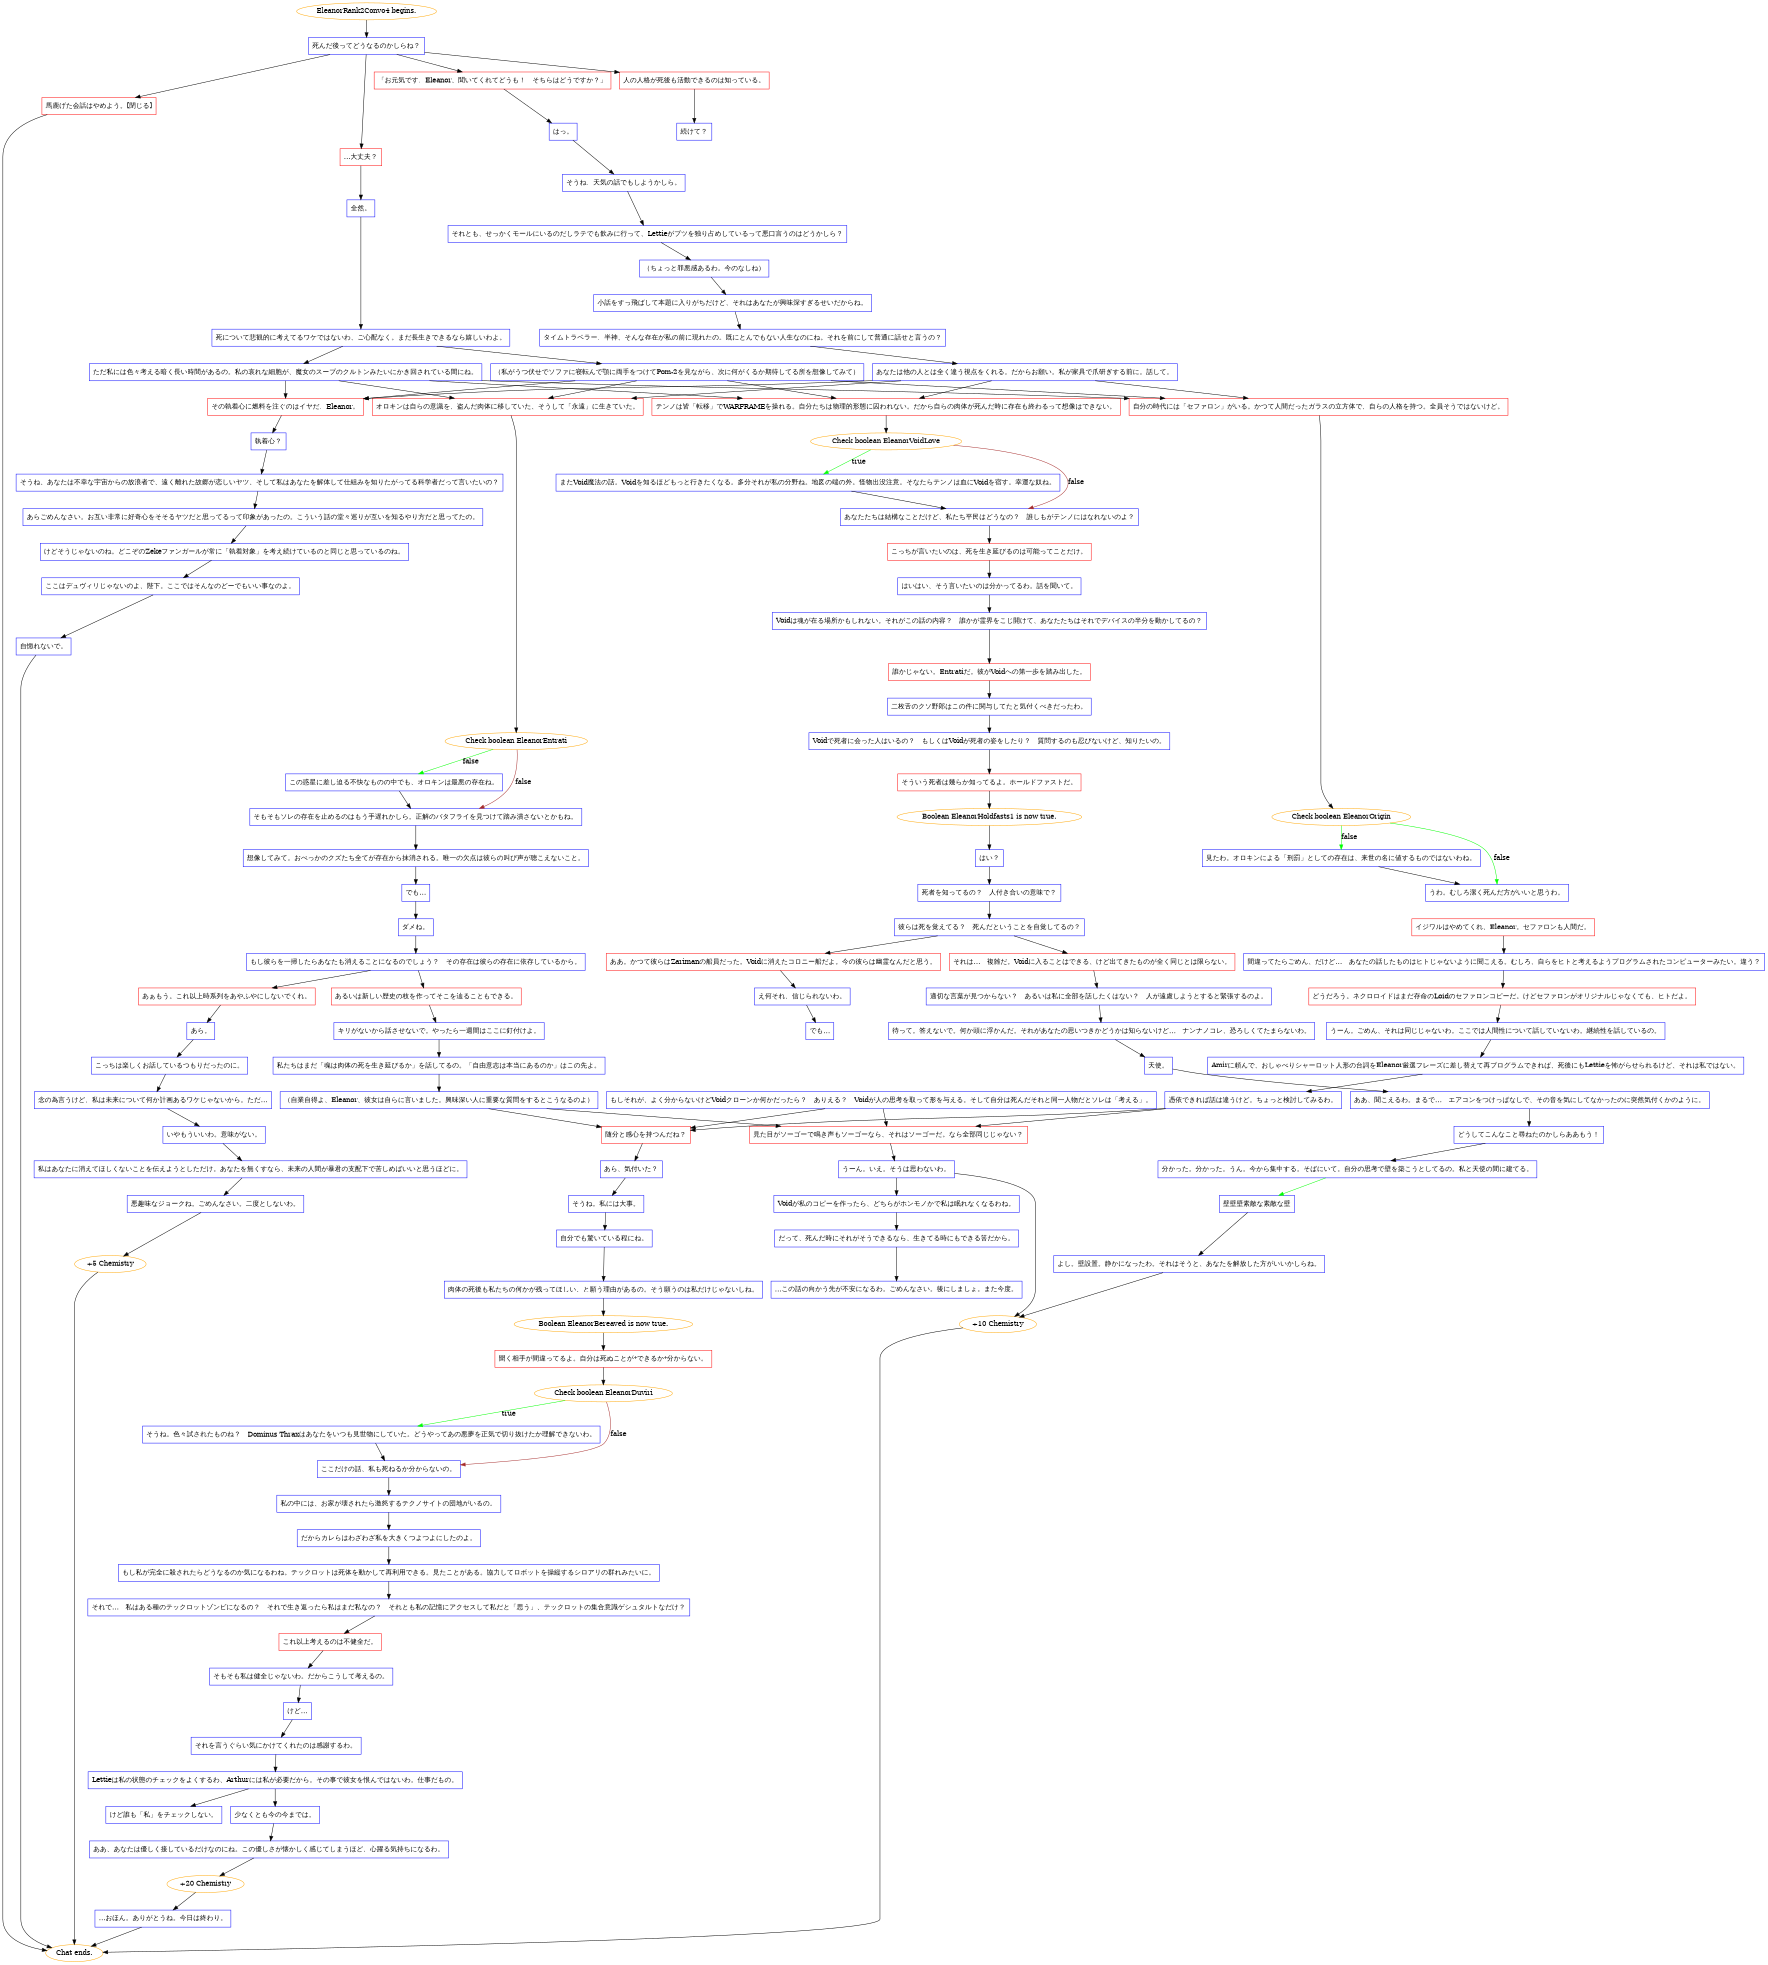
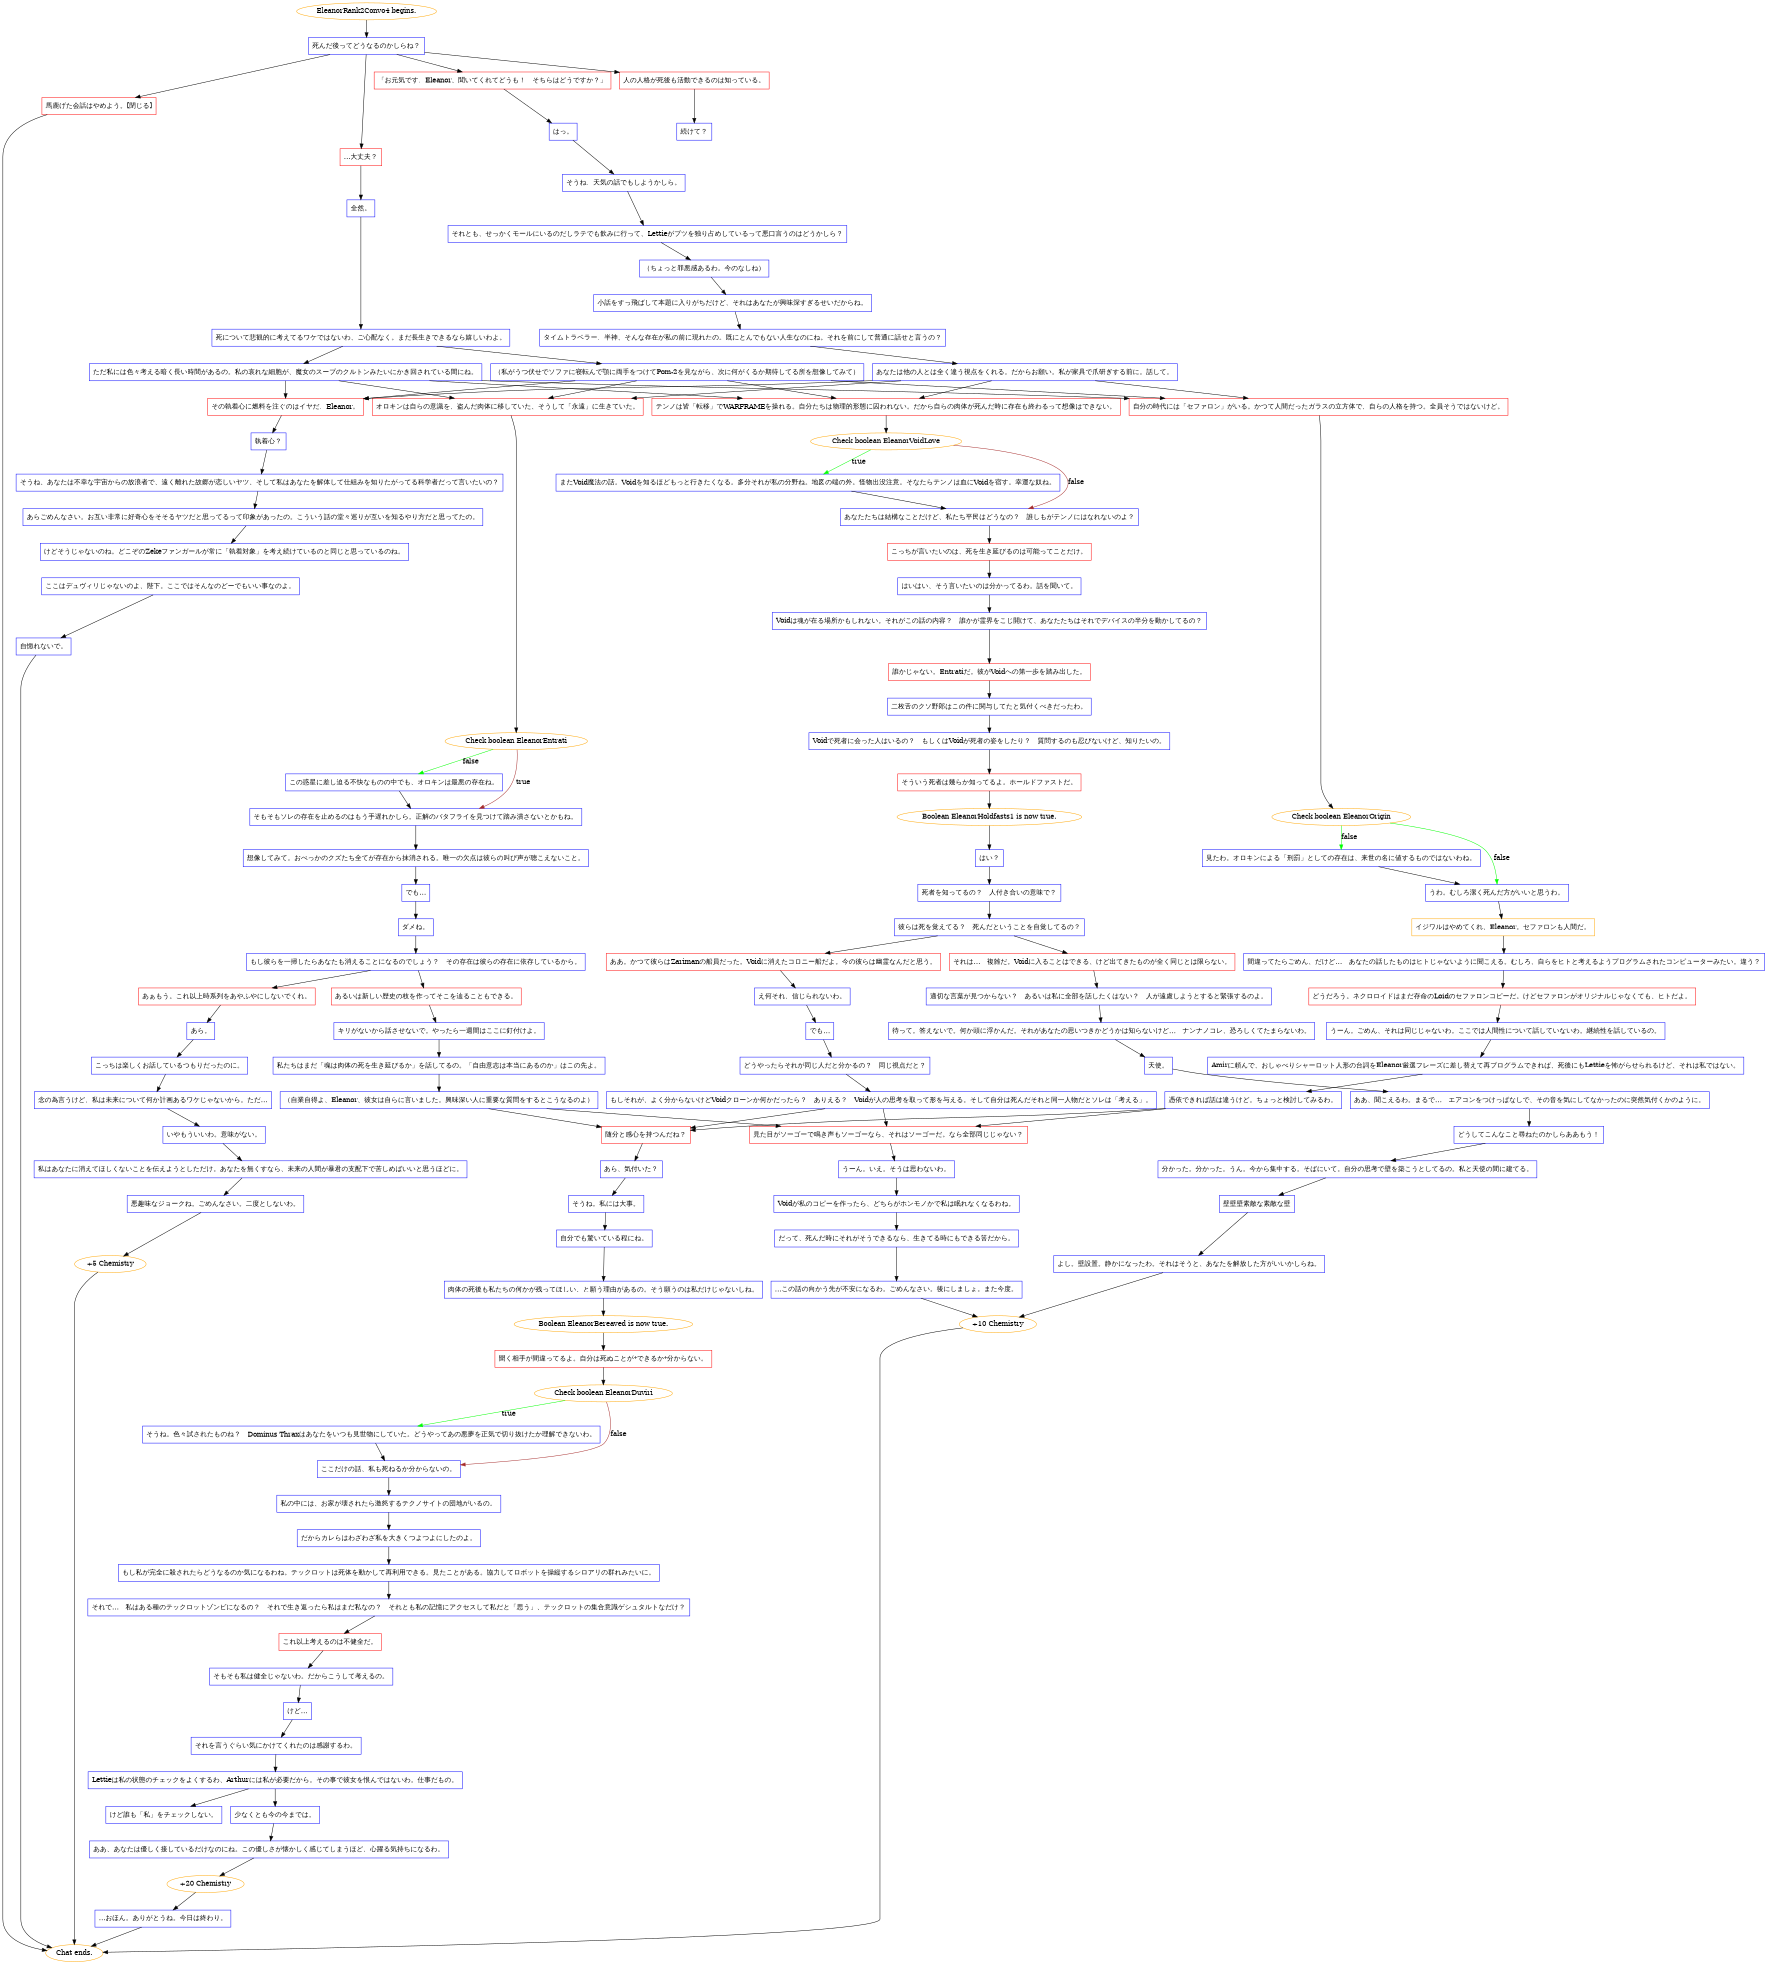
edge "けどそうじゃないのね。どこぞのZekeファンガールが常に「執着対象」を考え続けているのと同じと思っているのね。" -> "ここはデュヴィリじゃないのよ、陛下。ここではそんなのどーでもいい事なのよ。": removed
edge "Check boolean EleanorEntrati" -> "そもそもソレの存在を止めるのはもう手遅れかしら。正解のバタフライを見つけて踏み潰さないとかもね。": label "false" -> "true"
edge "うわ。むしろ潔く死んだ方がいいと思うわ。" -> "イジワルはやめてくれ、Eleanor。セファロンも人間だ。": added
node "イジワルはやめてくれ、Eleanor。セファロンも人間だ。": color red -> orange
node "どうやったらそれが同じ人だと分かるの？　同じ視点だと？": added
edge "分かった。分かった。うん。今から集中する。そばにいて。自分の思考で壁を築こうとしてるの。私と天使の間に建てる。" -> "壁壁壁素敵な素敵な壁": color green -> black
edge "うーん。いえ。そうは思わないわ。" -> "+10 Chemistry": now "…この話の向かう先が不安になるわ。ごめんなさい。後にしましょ。また今度。" -> "+10 Chemistry"
